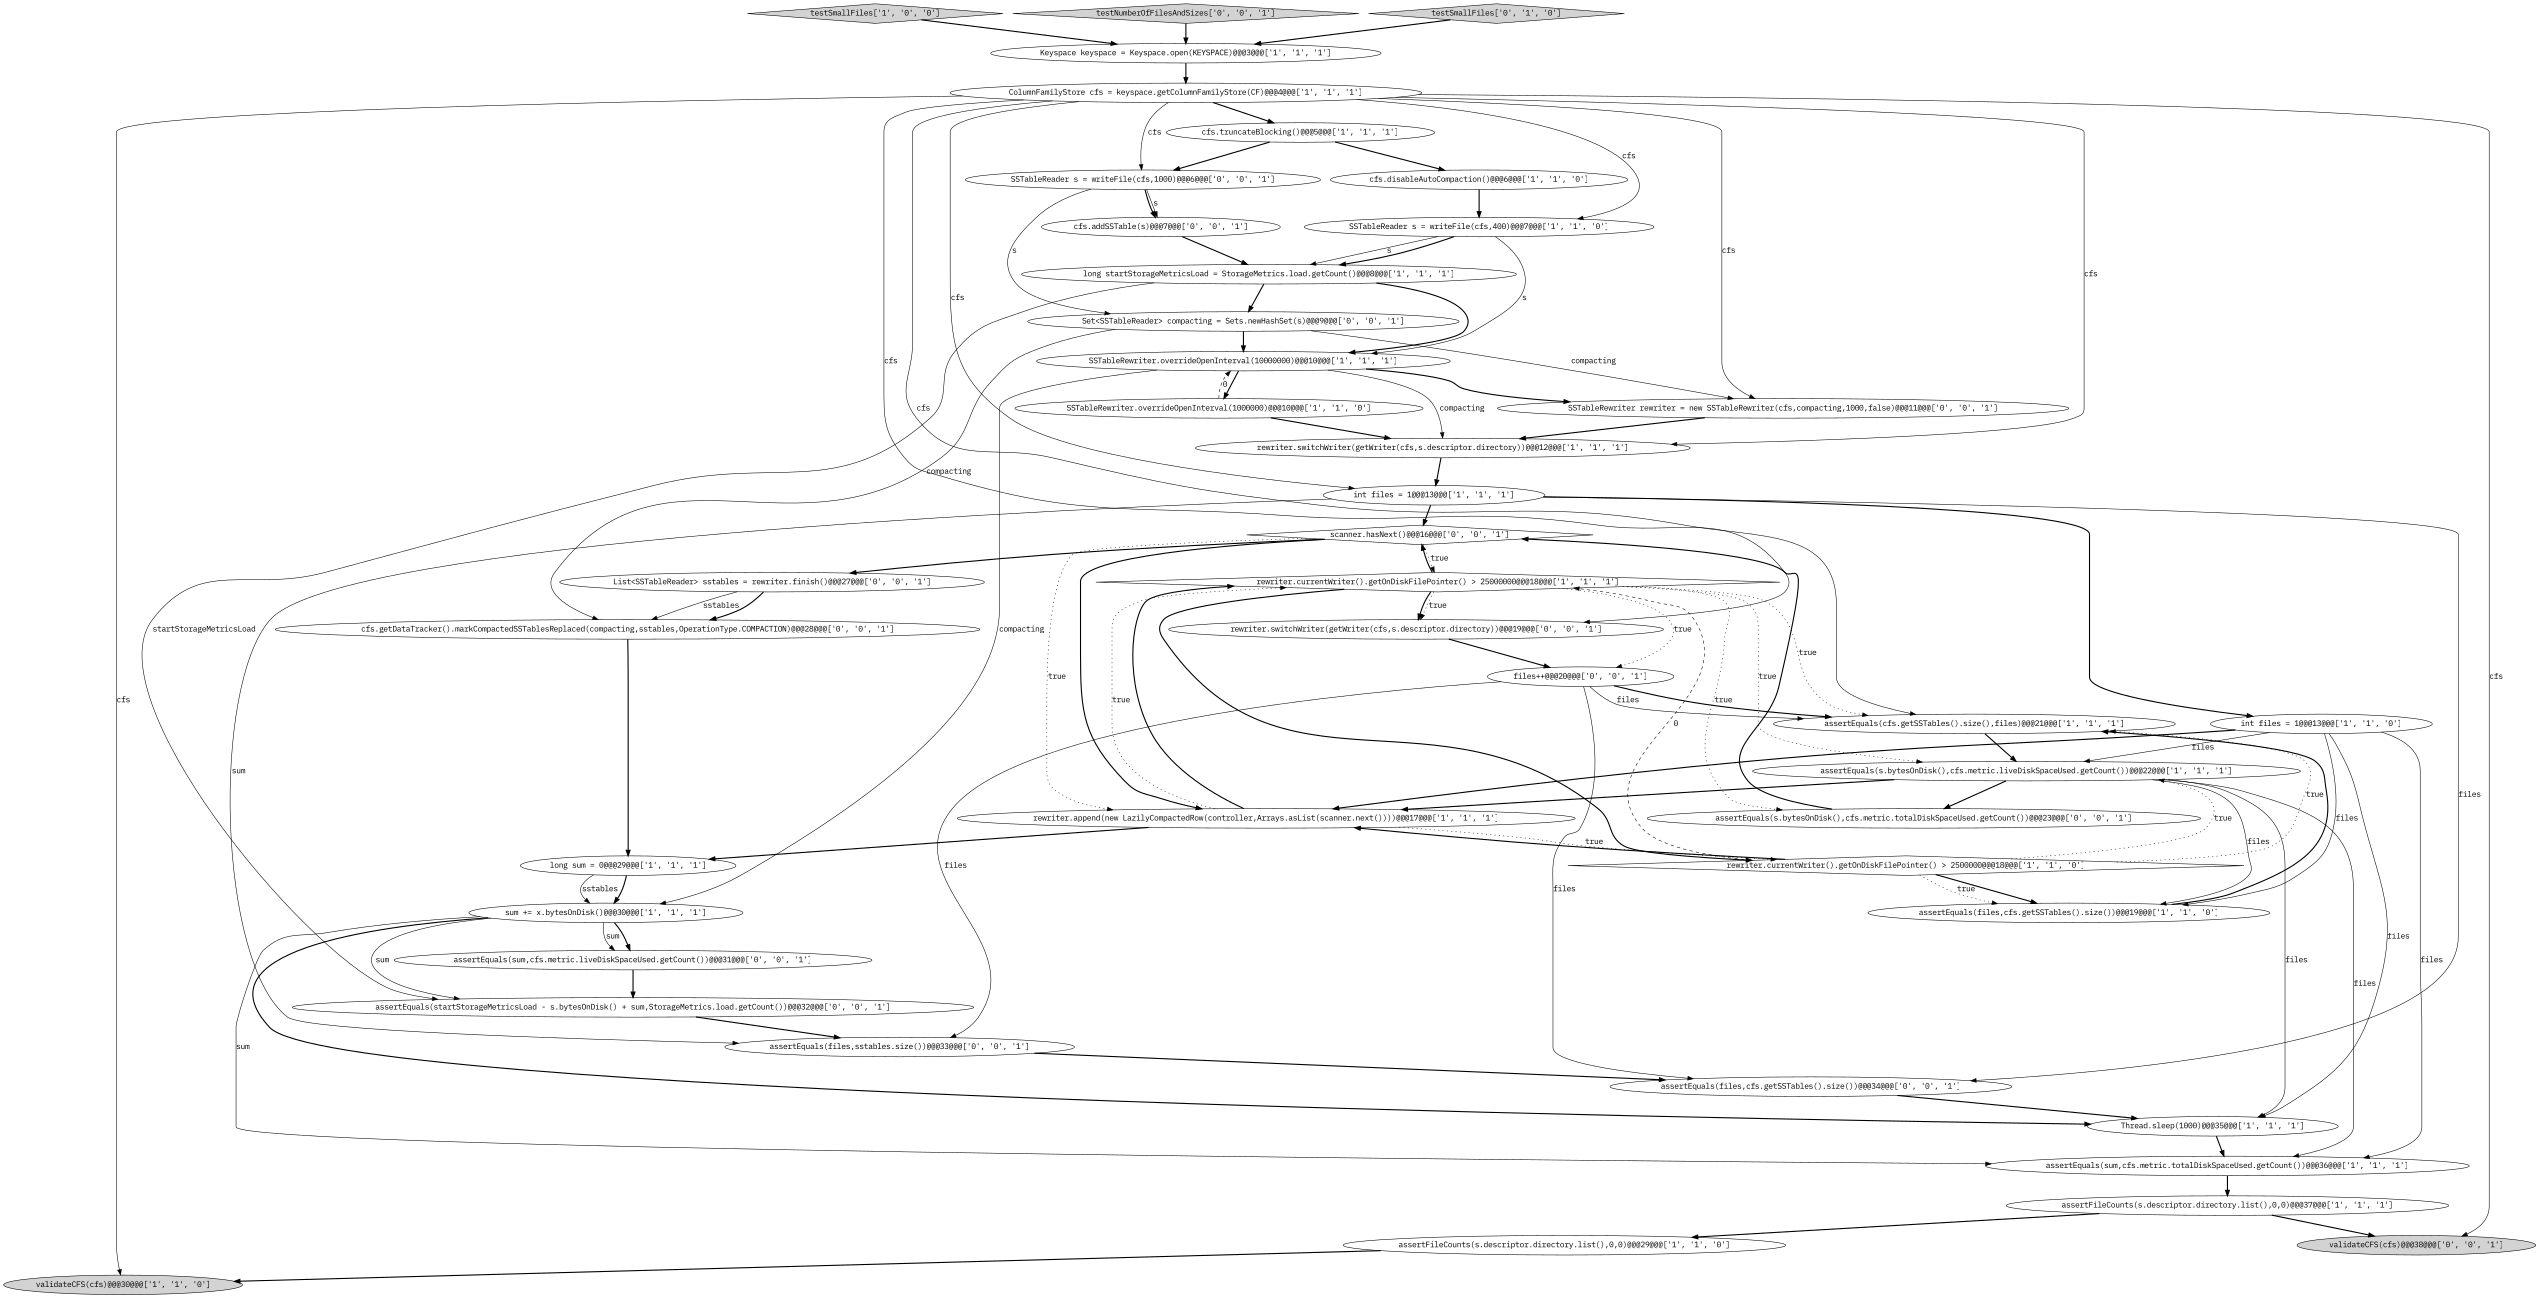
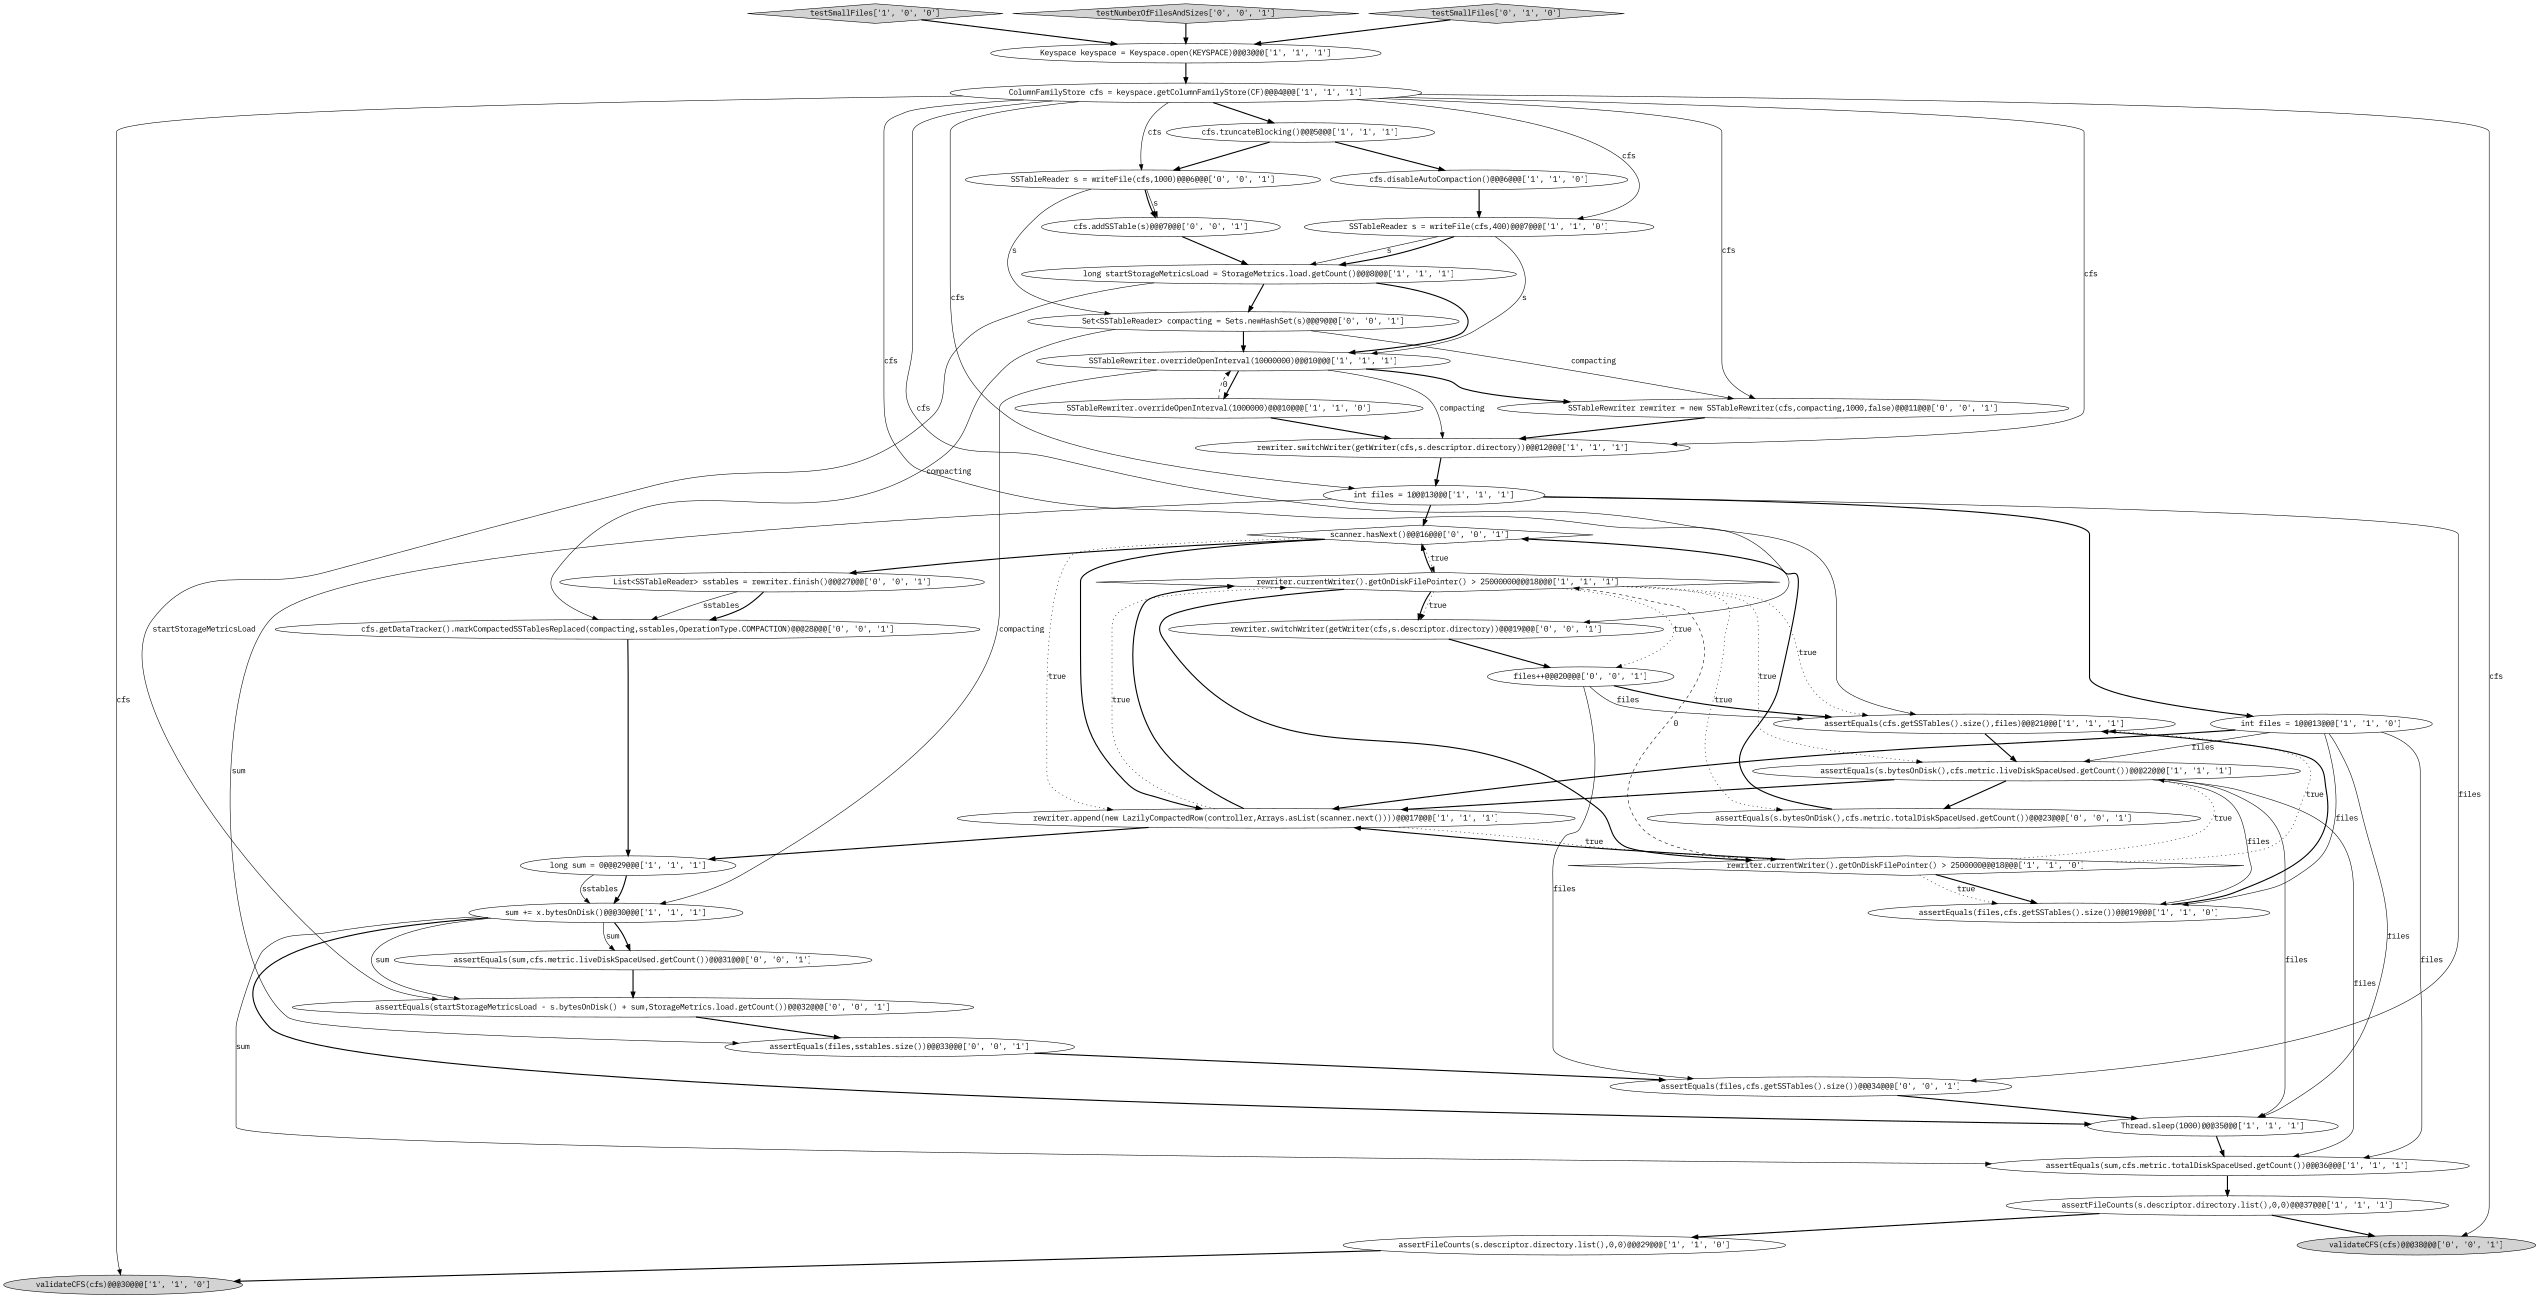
edge "files++@@@20@@@['0', '0', '1']" -> "assertEquals(files,sstables.size())@@@33@@@['0', '0', '1']": removed, label "files"
